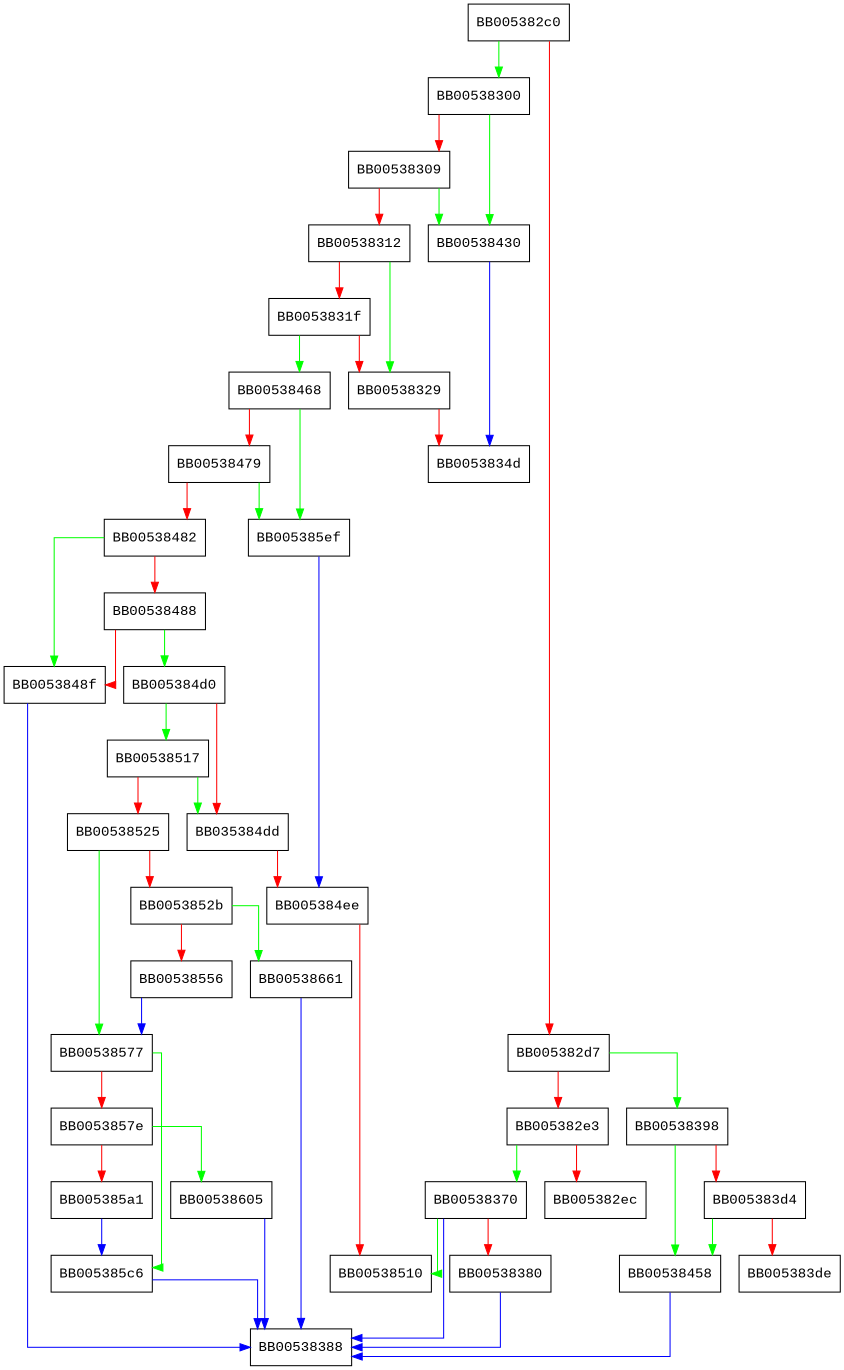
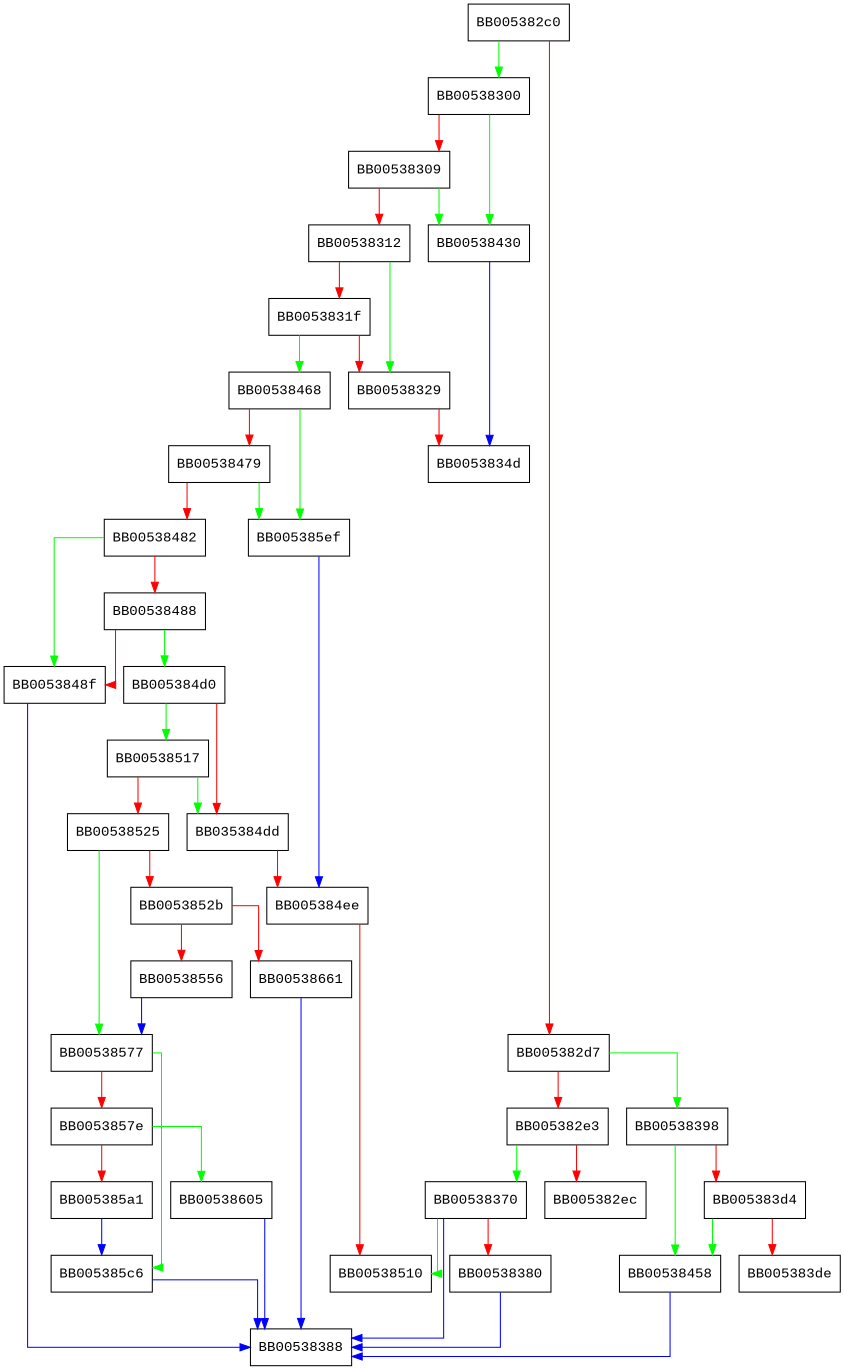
edge "BB0053852b" -> "BB00538661": color green -> red
